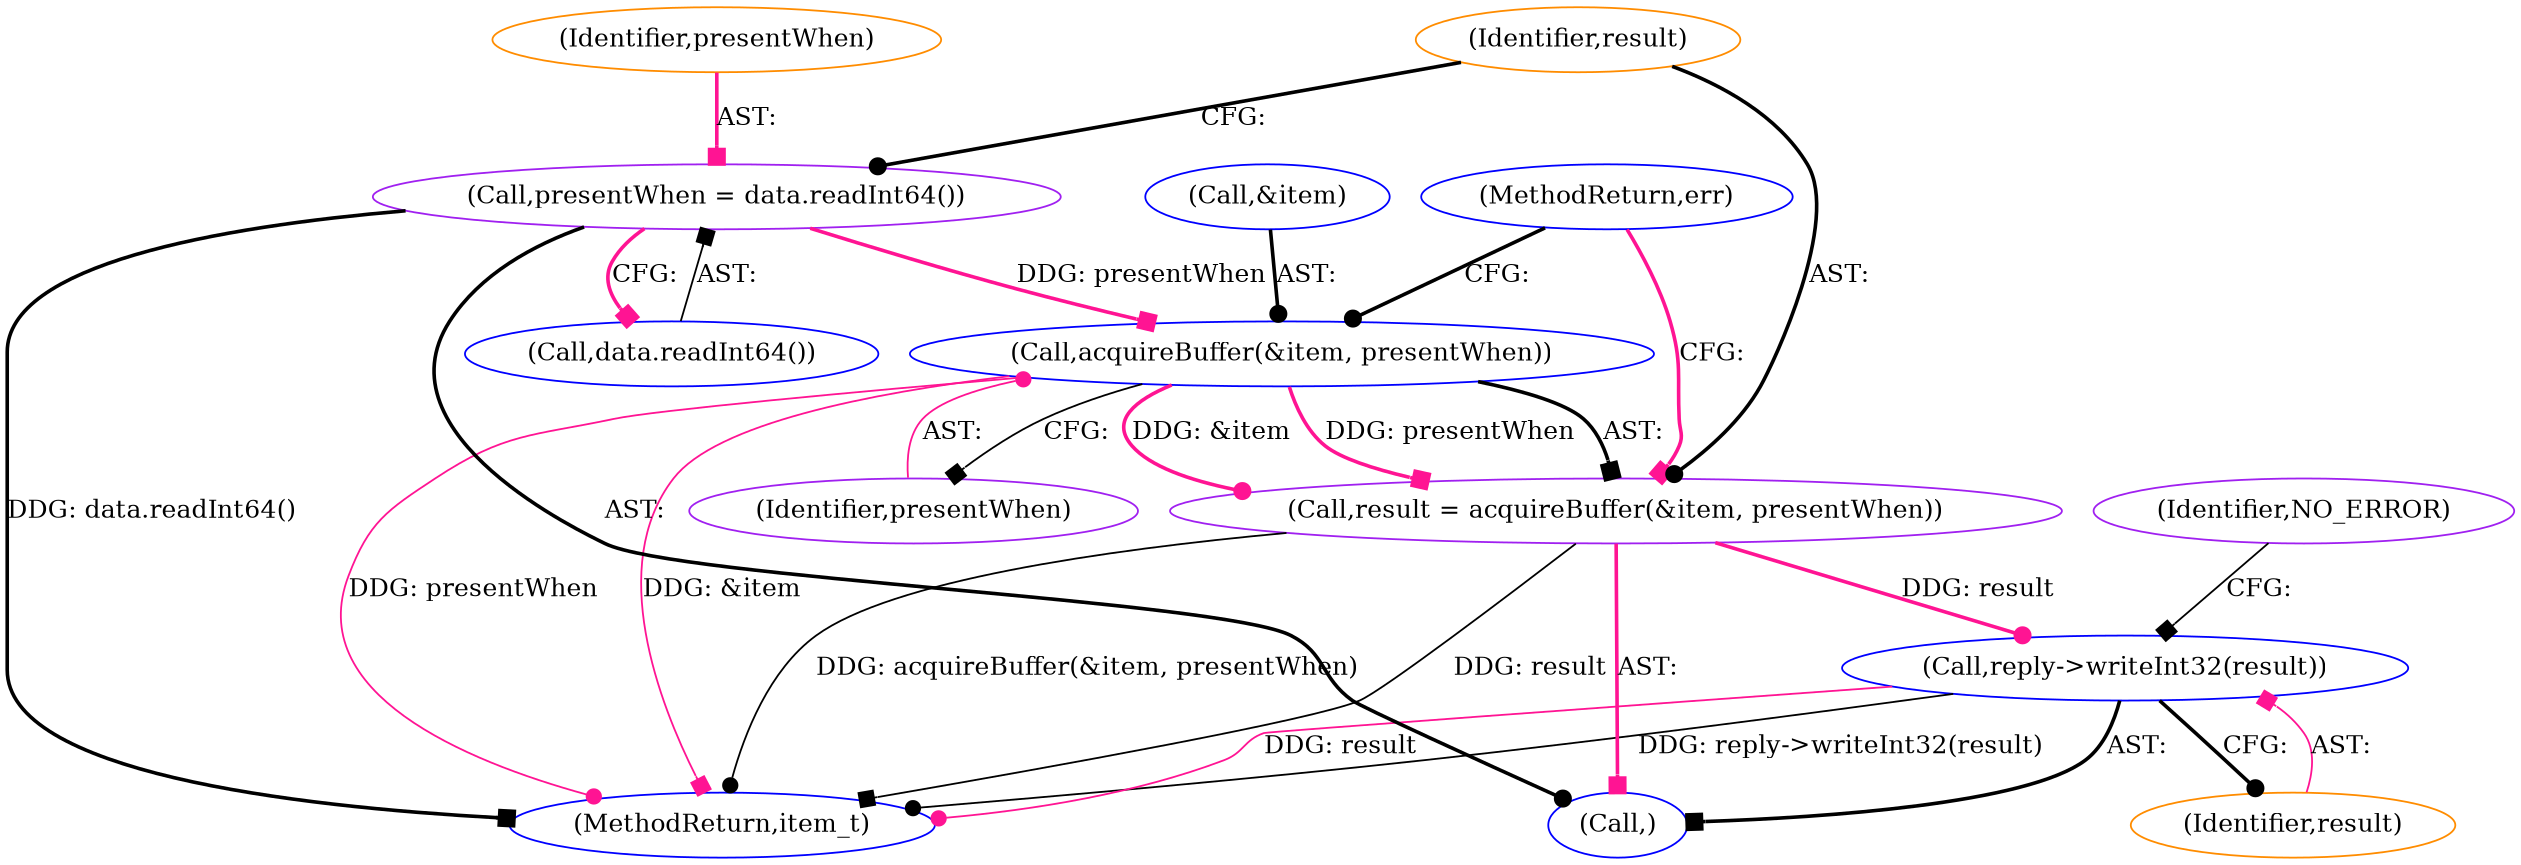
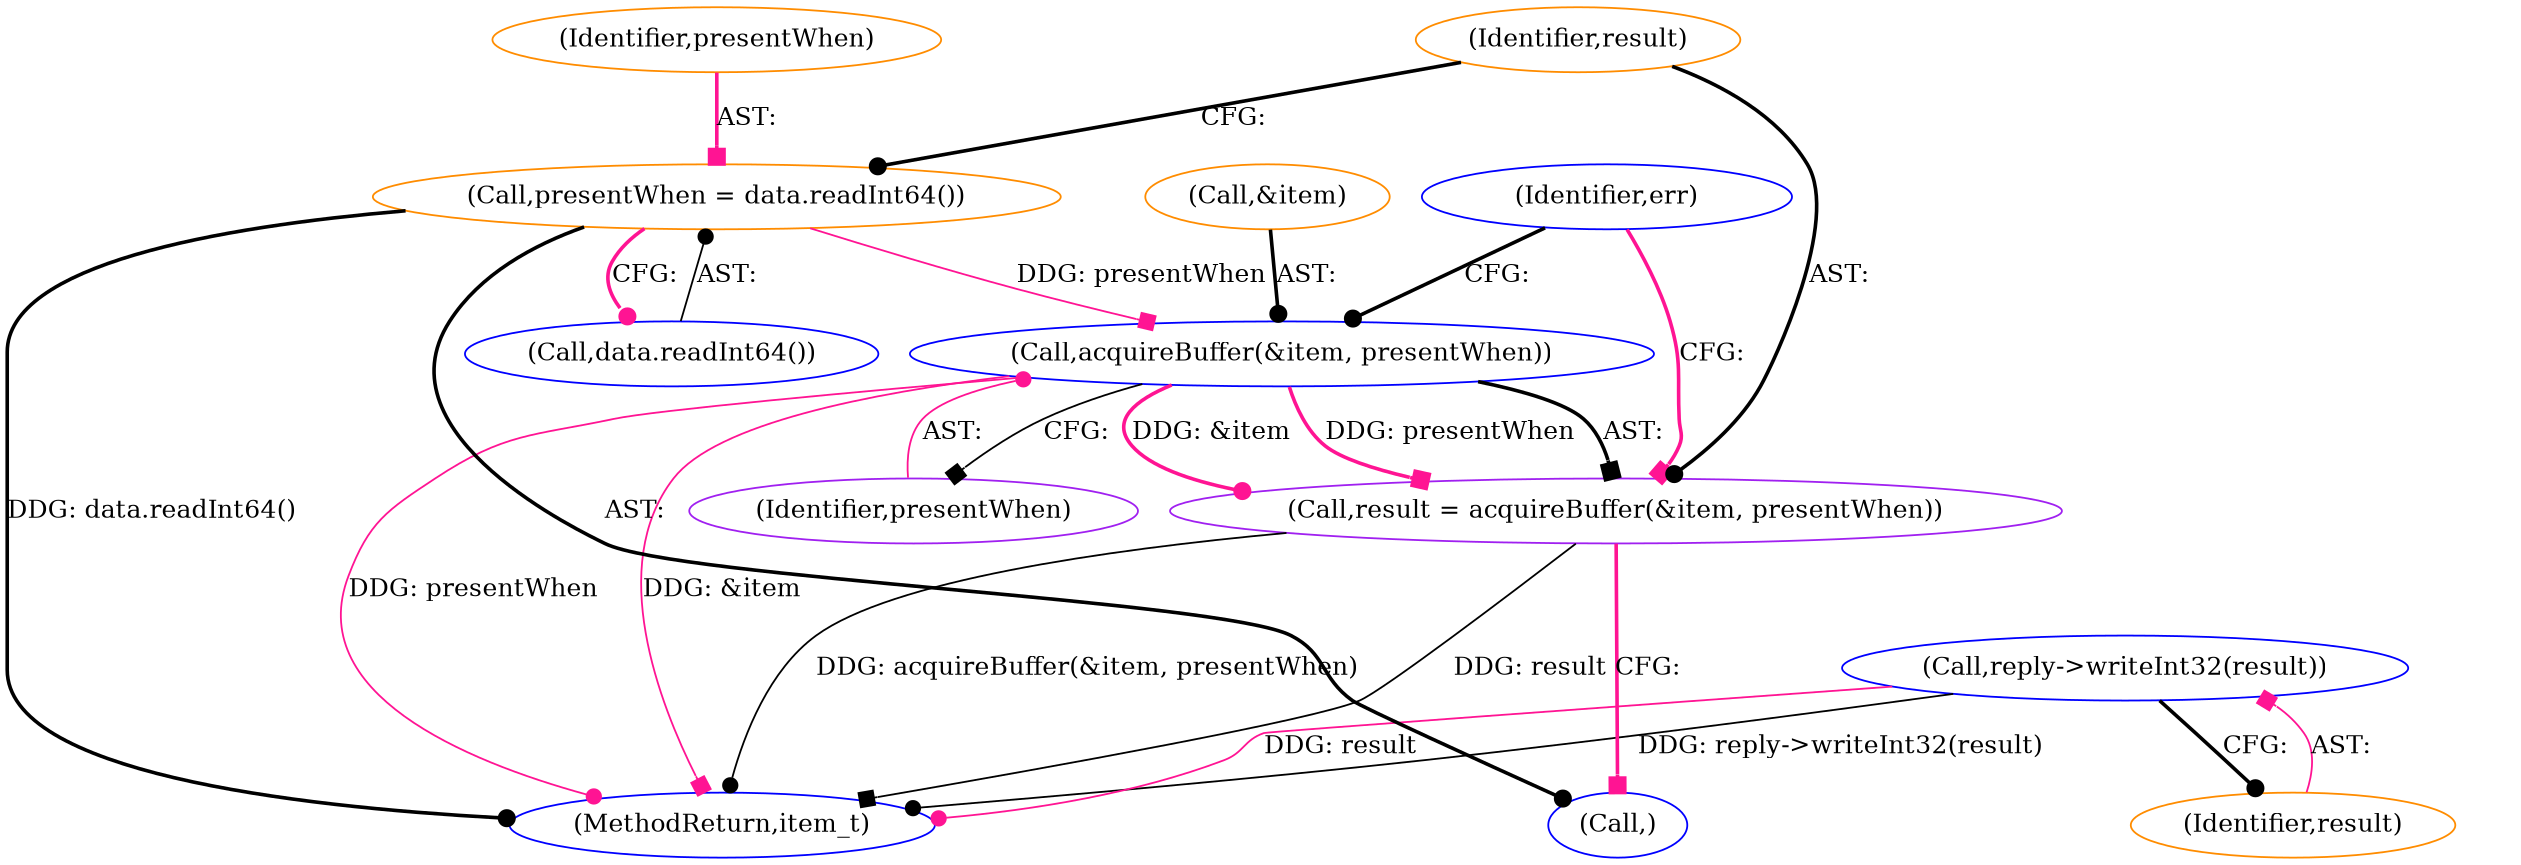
node "(Call,presentWhen = data.readInt64())": color purple -> darkorange
node "(Call,&item)": color blue -> darkorange
node "(MethodReturn,err)": label "(MethodReturn,err)" -> "(Identifier,err)"
edge "(Call,presentWhen = data.readInt64())" -> "(Call,data.readInt64())": arrowhead box -> dot
edge "(Call,presentWhen = data.readInt64())" -> "(Call,acquireBuffer(&item, presentWhen))": style bold -> solid
edge "(Call,data.readInt64())" -> "(Call,presentWhen = data.readInt64())": arrowhead box -> dot
node "(Identifier,NO_ERROR)": removed
edge "(Call,presentWhen = data.readInt64())" -> "(MethodReturn,item_t)": arrowhead box -> dot
edge "(Call,result = acquireBuffer(&item, presentWhen))" -> "(Call,reply->writeInt32(result))": removed, label "DDG: result"
edge "(Call,result = acquireBuffer(&item, presentWhen))" -> "(Call,)": label "AST: " -> "CFG: "
edge "(Call,reply->writeInt32(result))" -> "(Call,)": removed, label "AST:"
